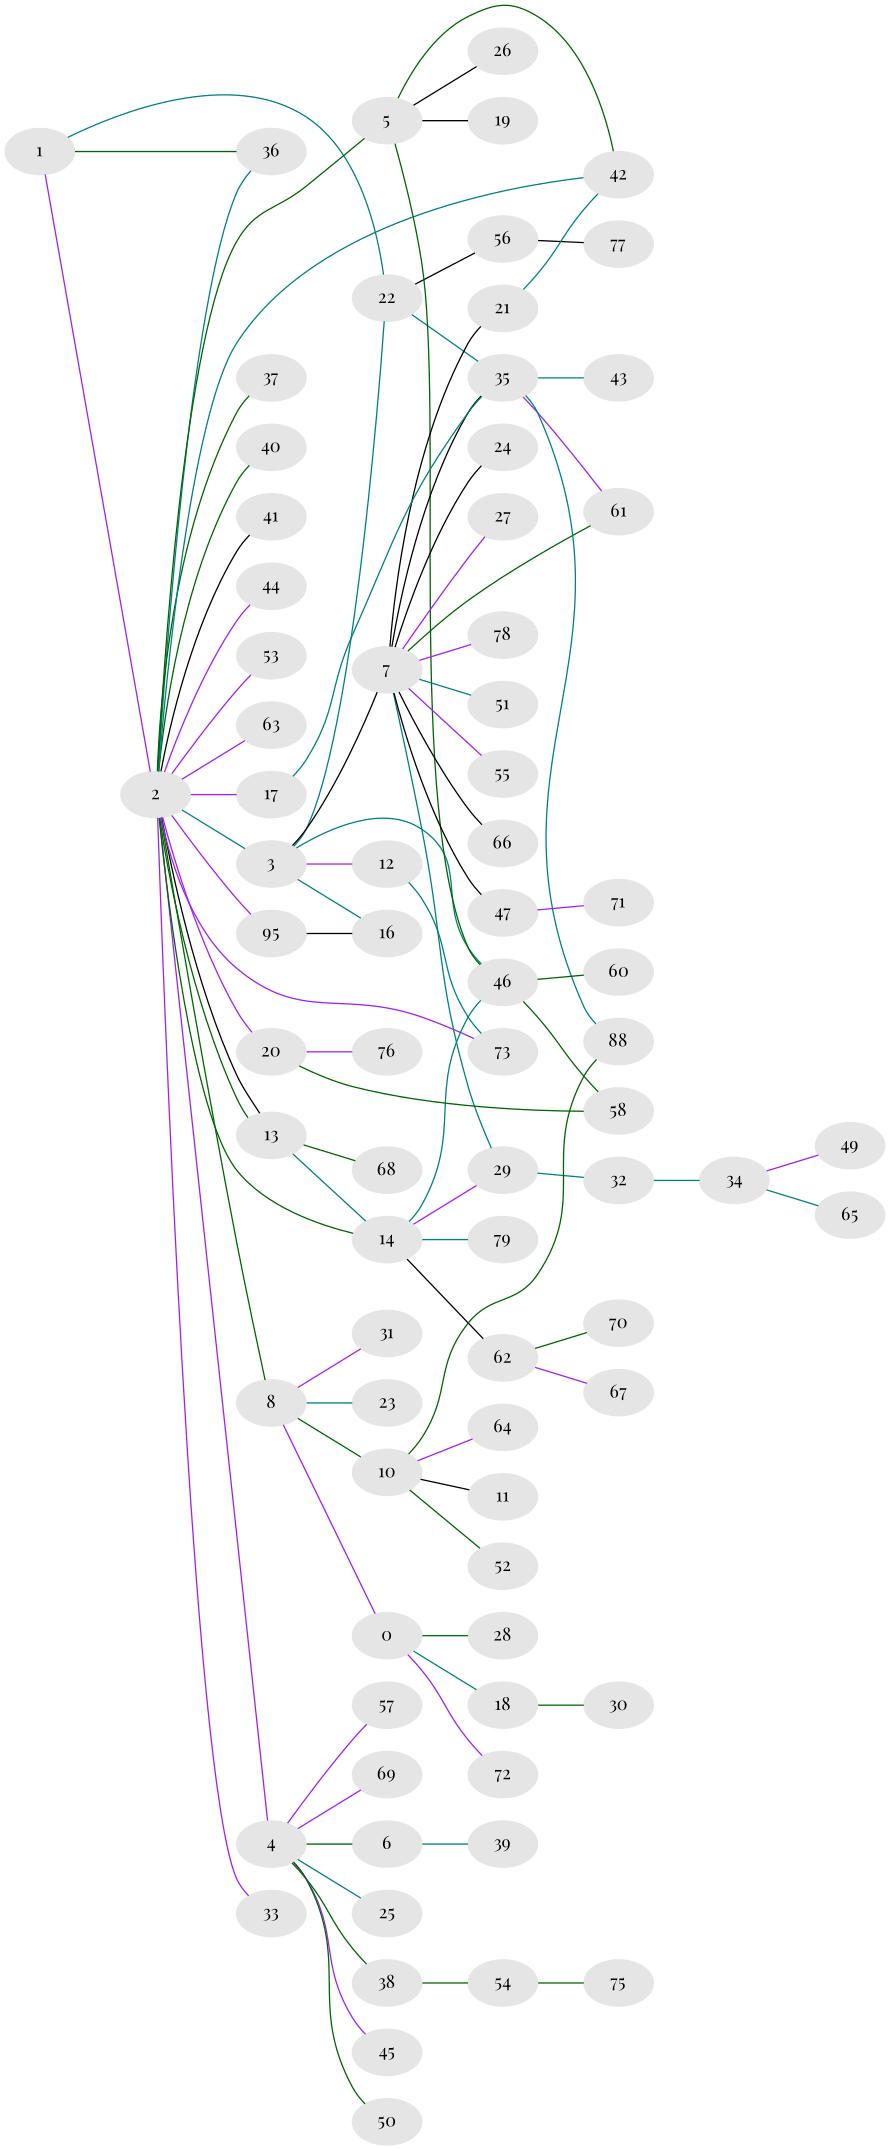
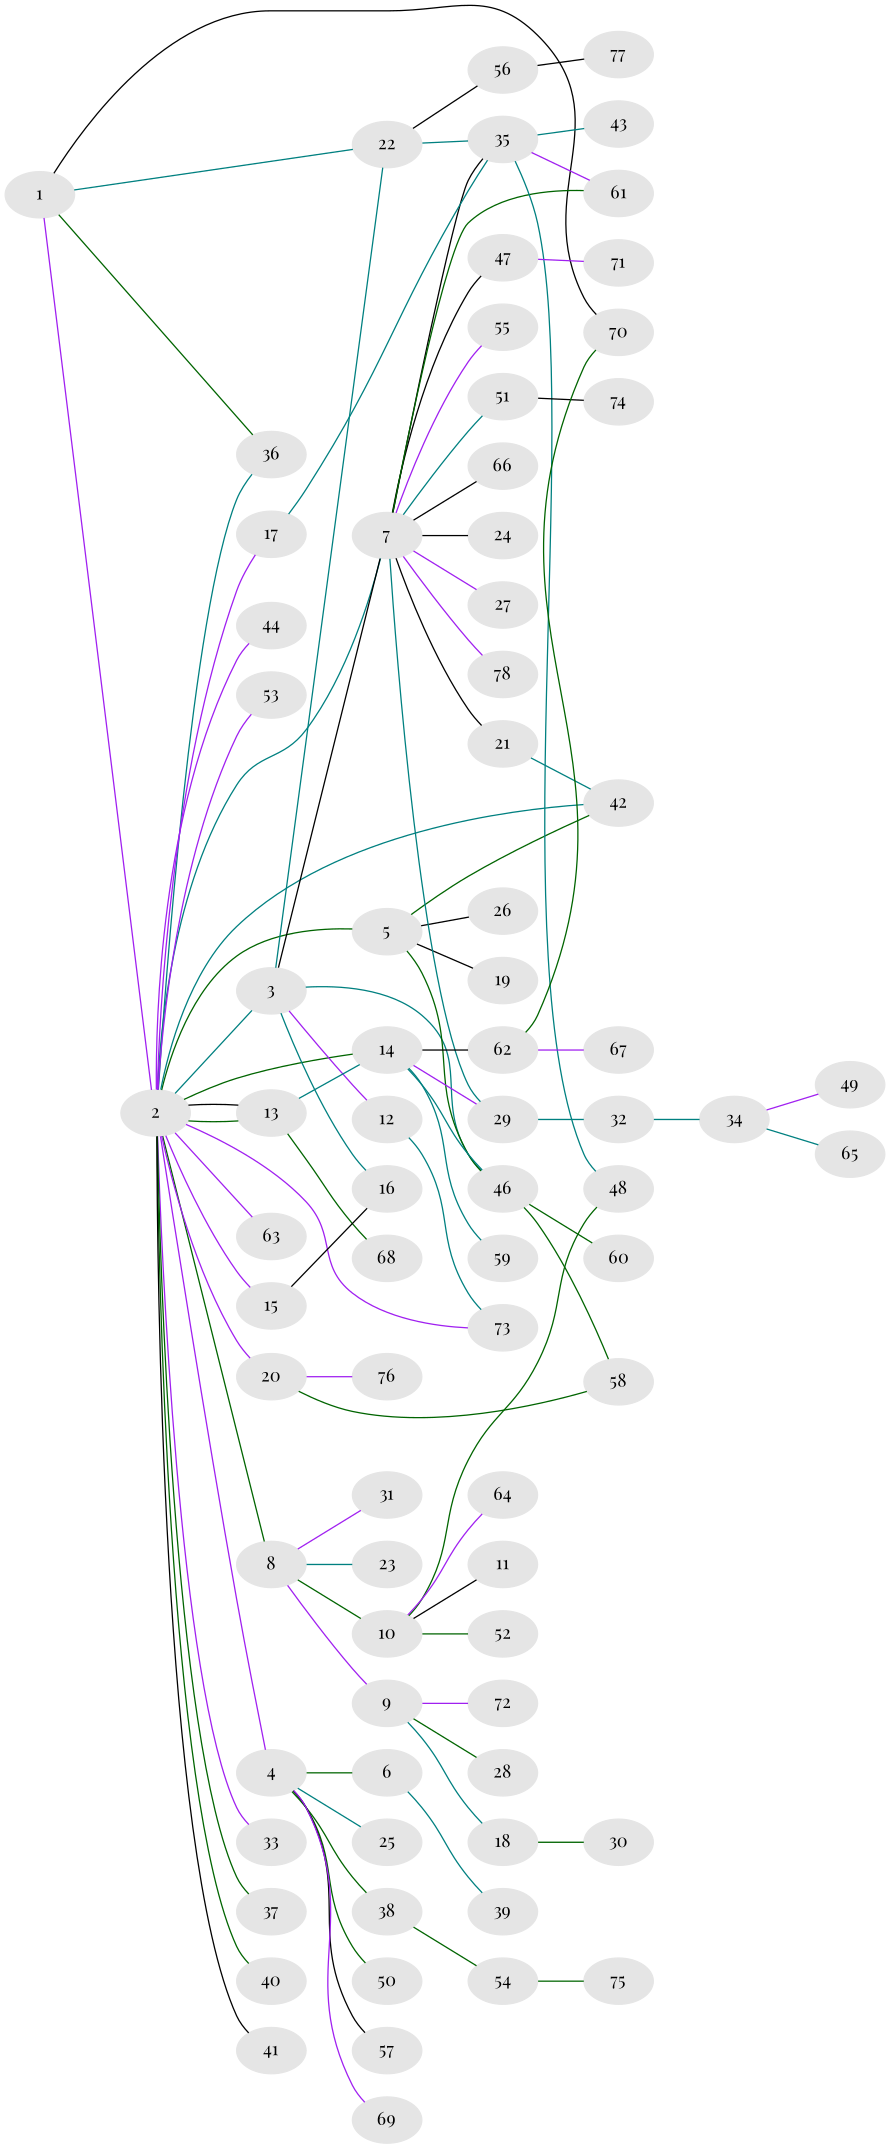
edge "1" -- "70": added
node "74": added
edge "7" -- "2": added
node "95": label "95" -> "15"
node "88": label "88" -> "48"
node "79": label "79" -> "59"
node "0": label "0" -> "9"
edge "57" -- "4": color purple -> black
node "45": removed
